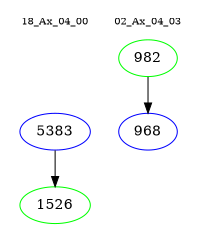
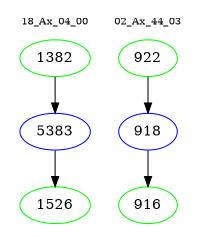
cluster "02_Ax_04_03": label "02_Ax_04_03" -> "02_Ax_44_03"
node "1382": added
node "982": label "982" -> "922"
node "968": label "968" -> "918"
node "916": added
